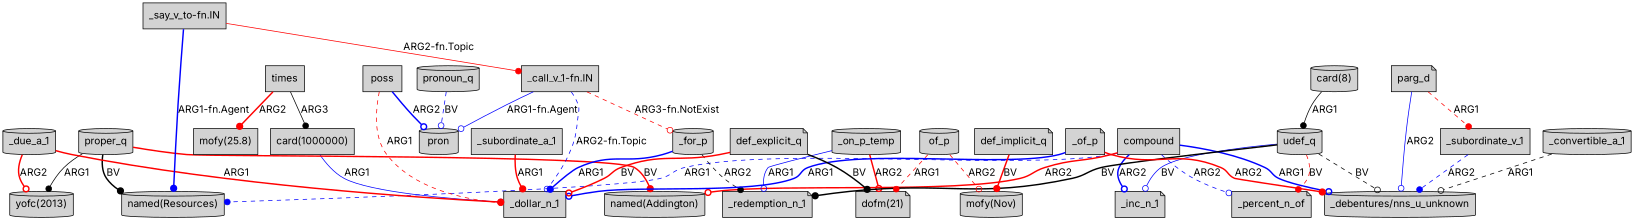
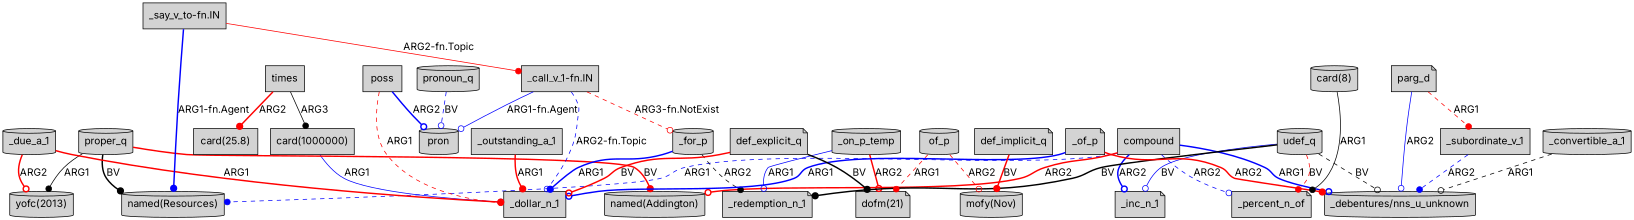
edge "card(8)" -> "udef_q": now "card(8)" -> "_percent_n_of"
node "mofy(25.8)": label "mofy(25.8)" -> "card(25.8)"
node "_subordinate_a_1": label "_subordinate_a_1" -> "_outstanding_a_1"
